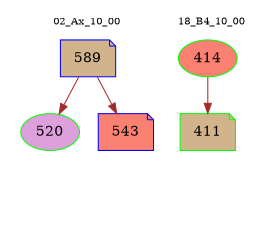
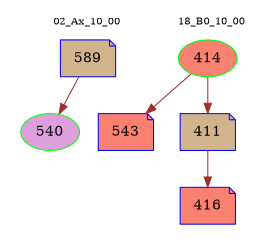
cluster "18_B4_10_00": label "18_B4_10_00" -> "18_B0_10_00"
edge "589" -> "543": now "414" -> "543"
node "520": label "520" -> "540"
node "411": color green -> blue
node "416": added
